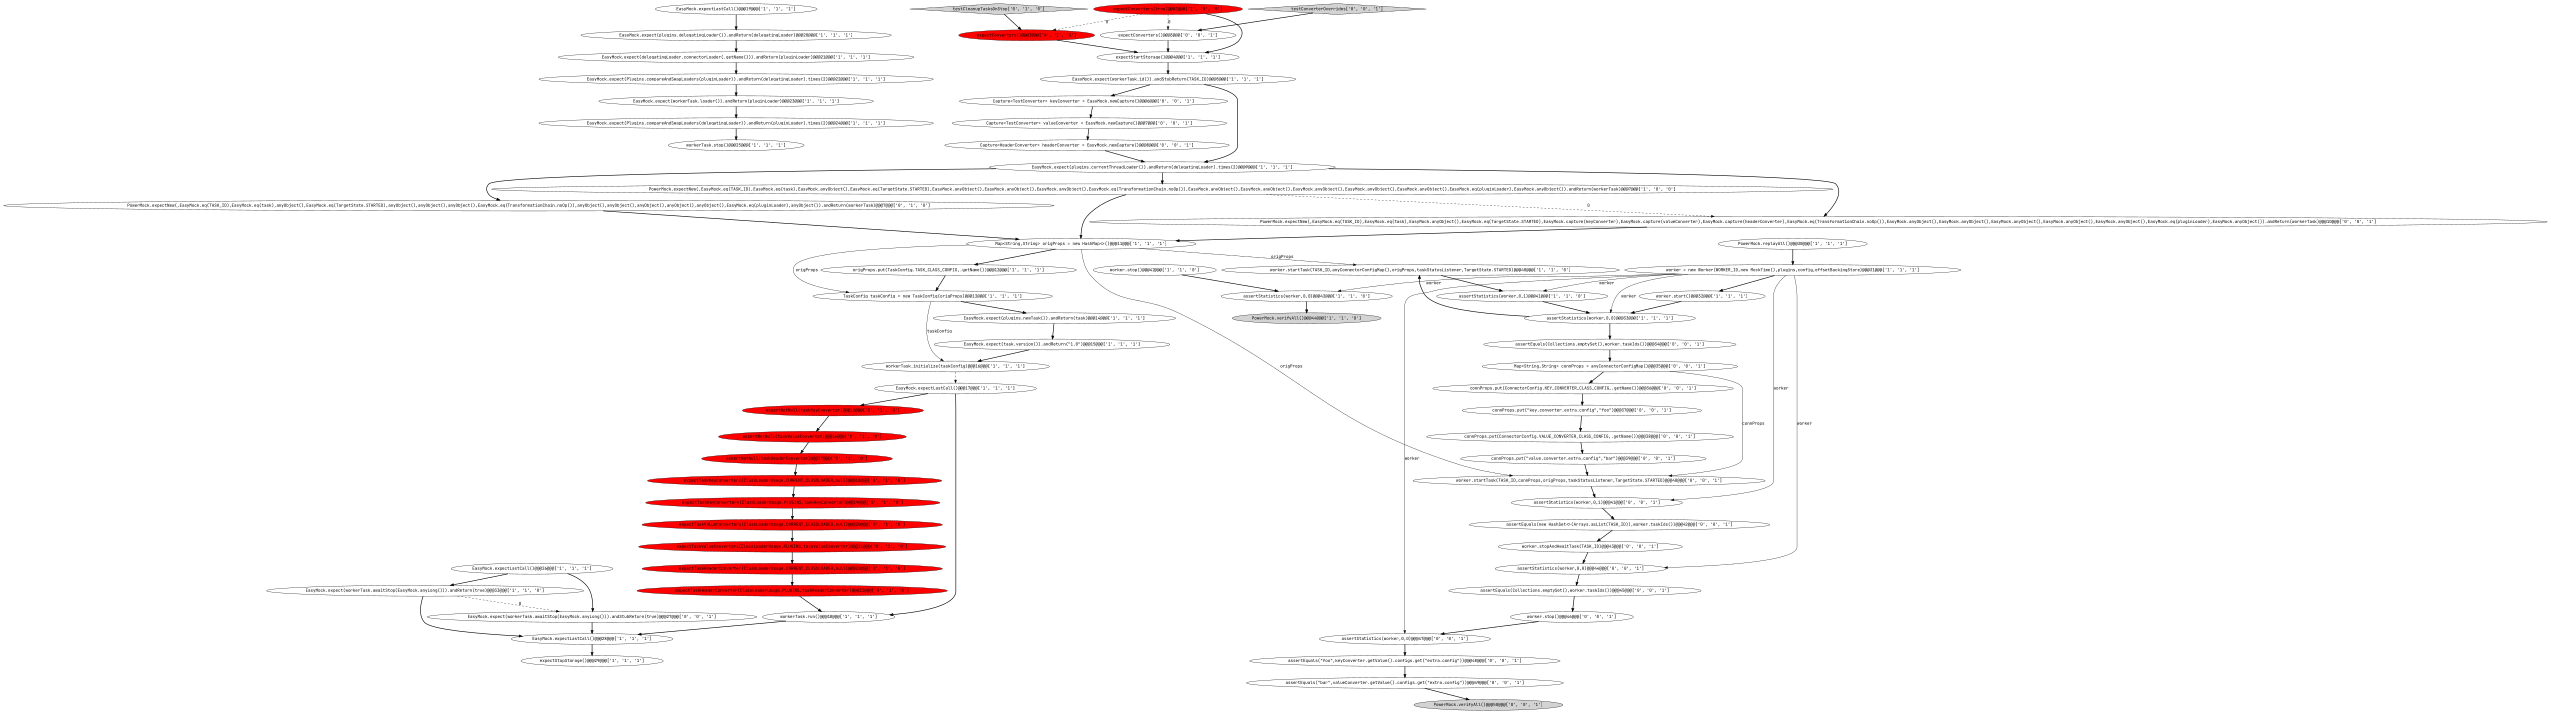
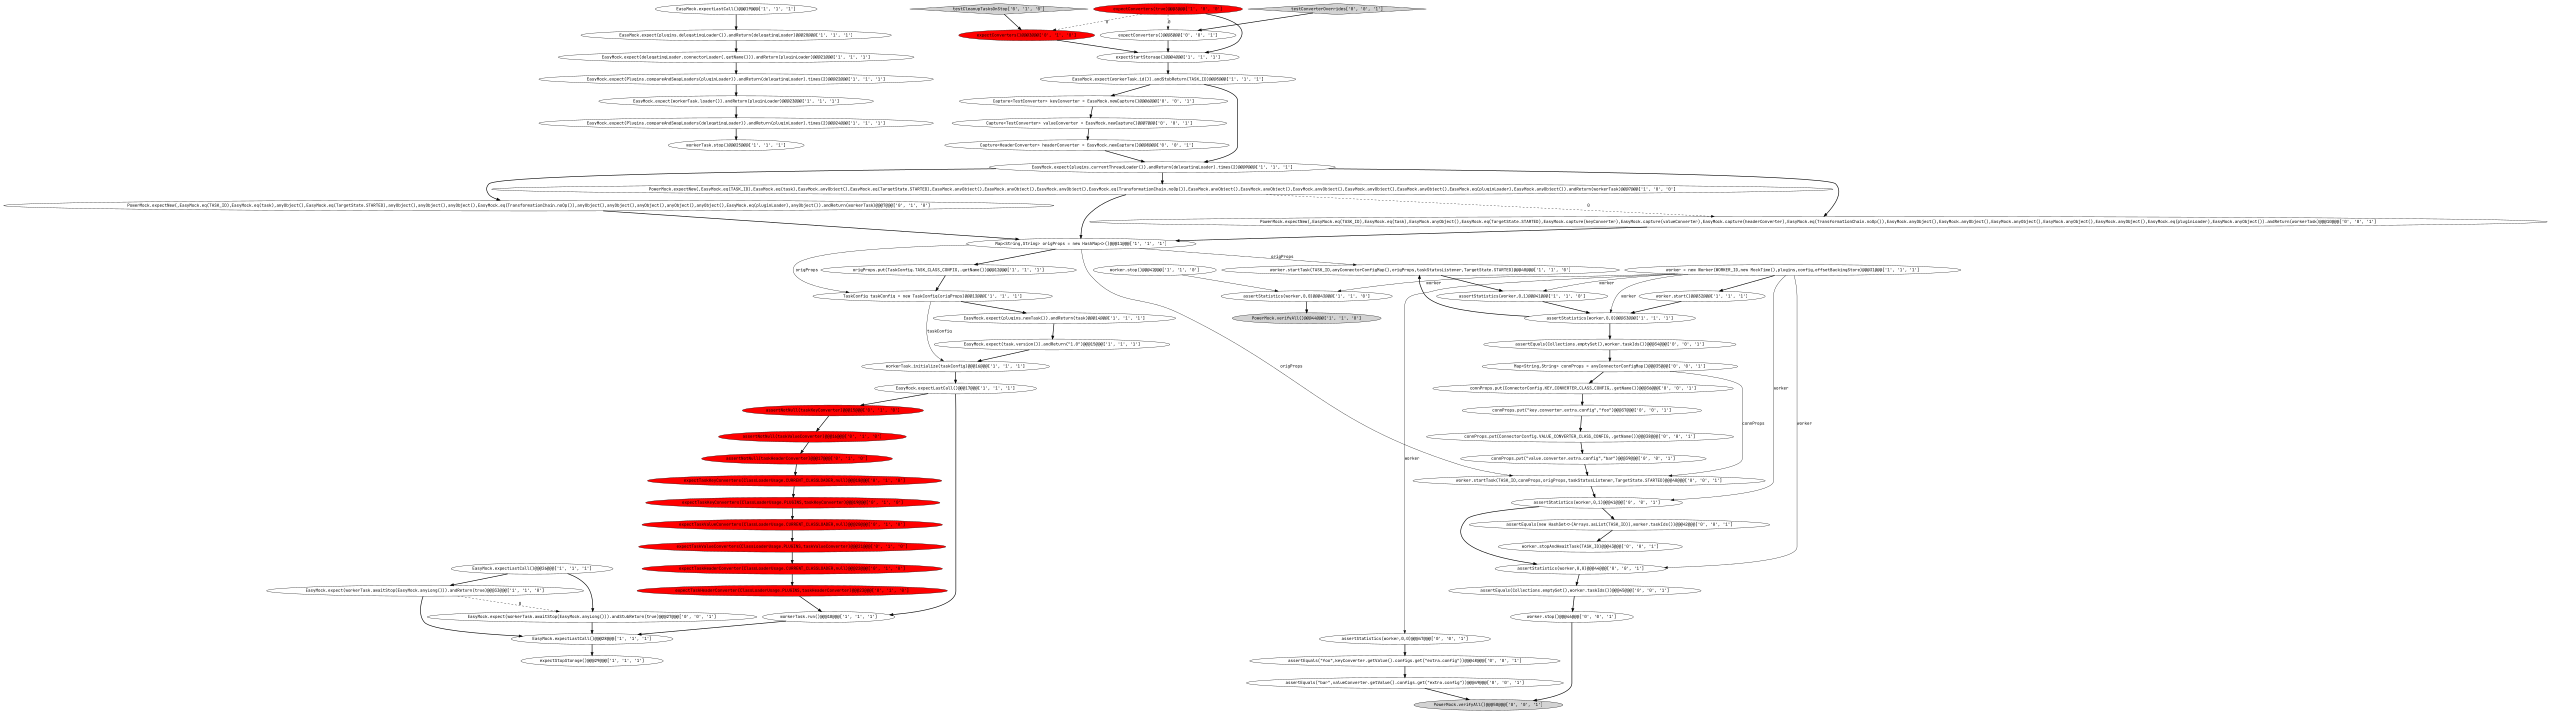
node "PowerMock.replayAll()@@@30@@@['1', '1', '1']": removed
edge "worker.stop()@@@42@@@['1', '1', '0']" -> "assertStatistics(worker,0,0)@@@43@@@['1', '1', '0']": style bold -> solid
edge "workerTask.initialize(taskConfig)@@@16@@@['1', '1', '1']" -> "EasyMock.expectLastCall()@@@17@@@['1', '1', '1']": style dashed -> bold
edge "worker.stopAndAwaitTask(TASK_ID)@@@43@@@['0', '0', '1']" -> "assertStatistics(worker,0,0)@@@44@@@['0', '0', '1']": now "assertStatistics(worker,0,1)@@@41@@@['0', '0', '1']" -> "assertStatistics(worker,0,0)@@@44@@@['0', '0', '1']"
edge "worker.stop()@@@46@@@['0', '0', '1']" -> "assertStatistics(worker,0,0)@@@47@@@['0', '0', '1']": now "worker.stop()@@@46@@@['0', '0', '1']" -> "PowerMock.verifyAll()@@@50@@@['0', '0', '1']"
